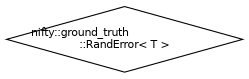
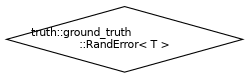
node "nifty::ground_truth ::RandError< T >": label "nifty::ground_truth ::RandError< T >" -> "truth::ground_truth ::RandError< T >"
